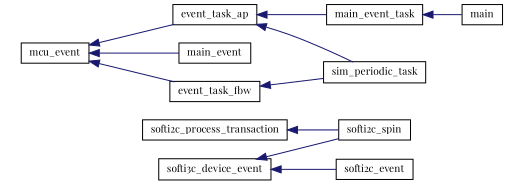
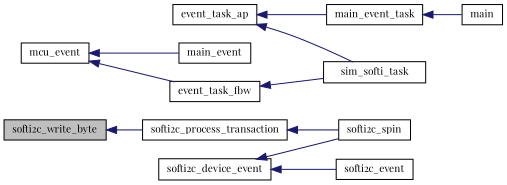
edge "event_task_ap" -> "mcu_event": removed
node "sim_periodic_task": label "sim_periodic_task" -> "sim_softi_task"
node "softi2c_write_byte": added
node "softi3c_device_event": label "softi3c_device_event" -> "softi2c_device_event"
